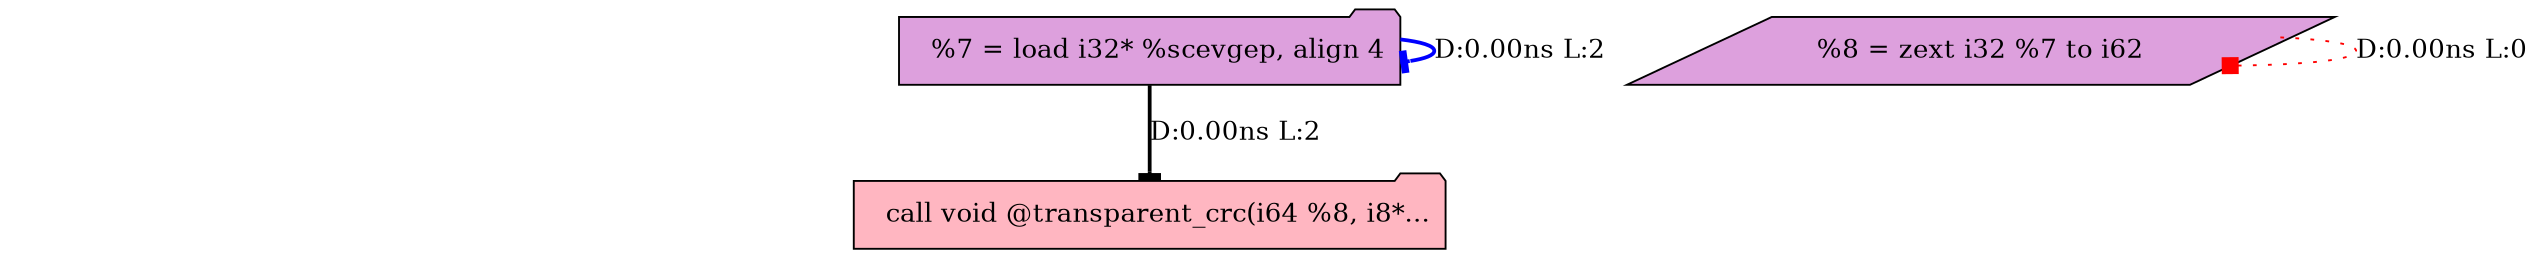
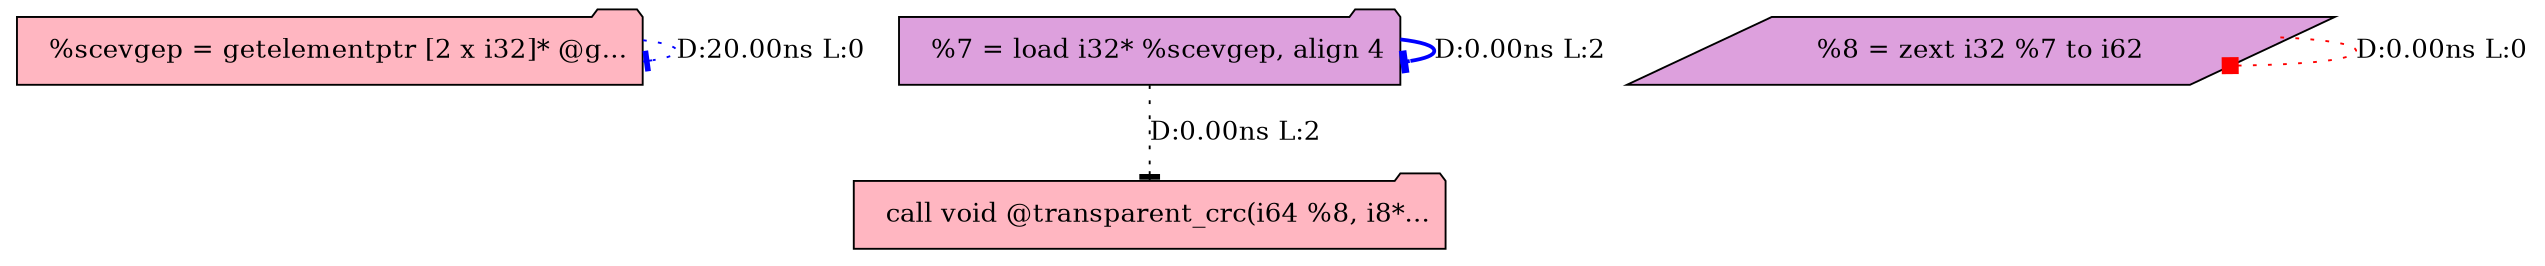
node "%scevgep = getelementptr [2 x i32]* @g...": added
edge "%7 = load i32* %scevgep, align 4" -> "call void @transparent_crc(i64 %8, i8*...": style bold -> dotted
